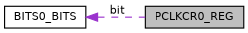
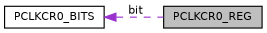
node "BITS0_BITS": label "BITS0_BITS" -> "PCLKCR0_BITS"
